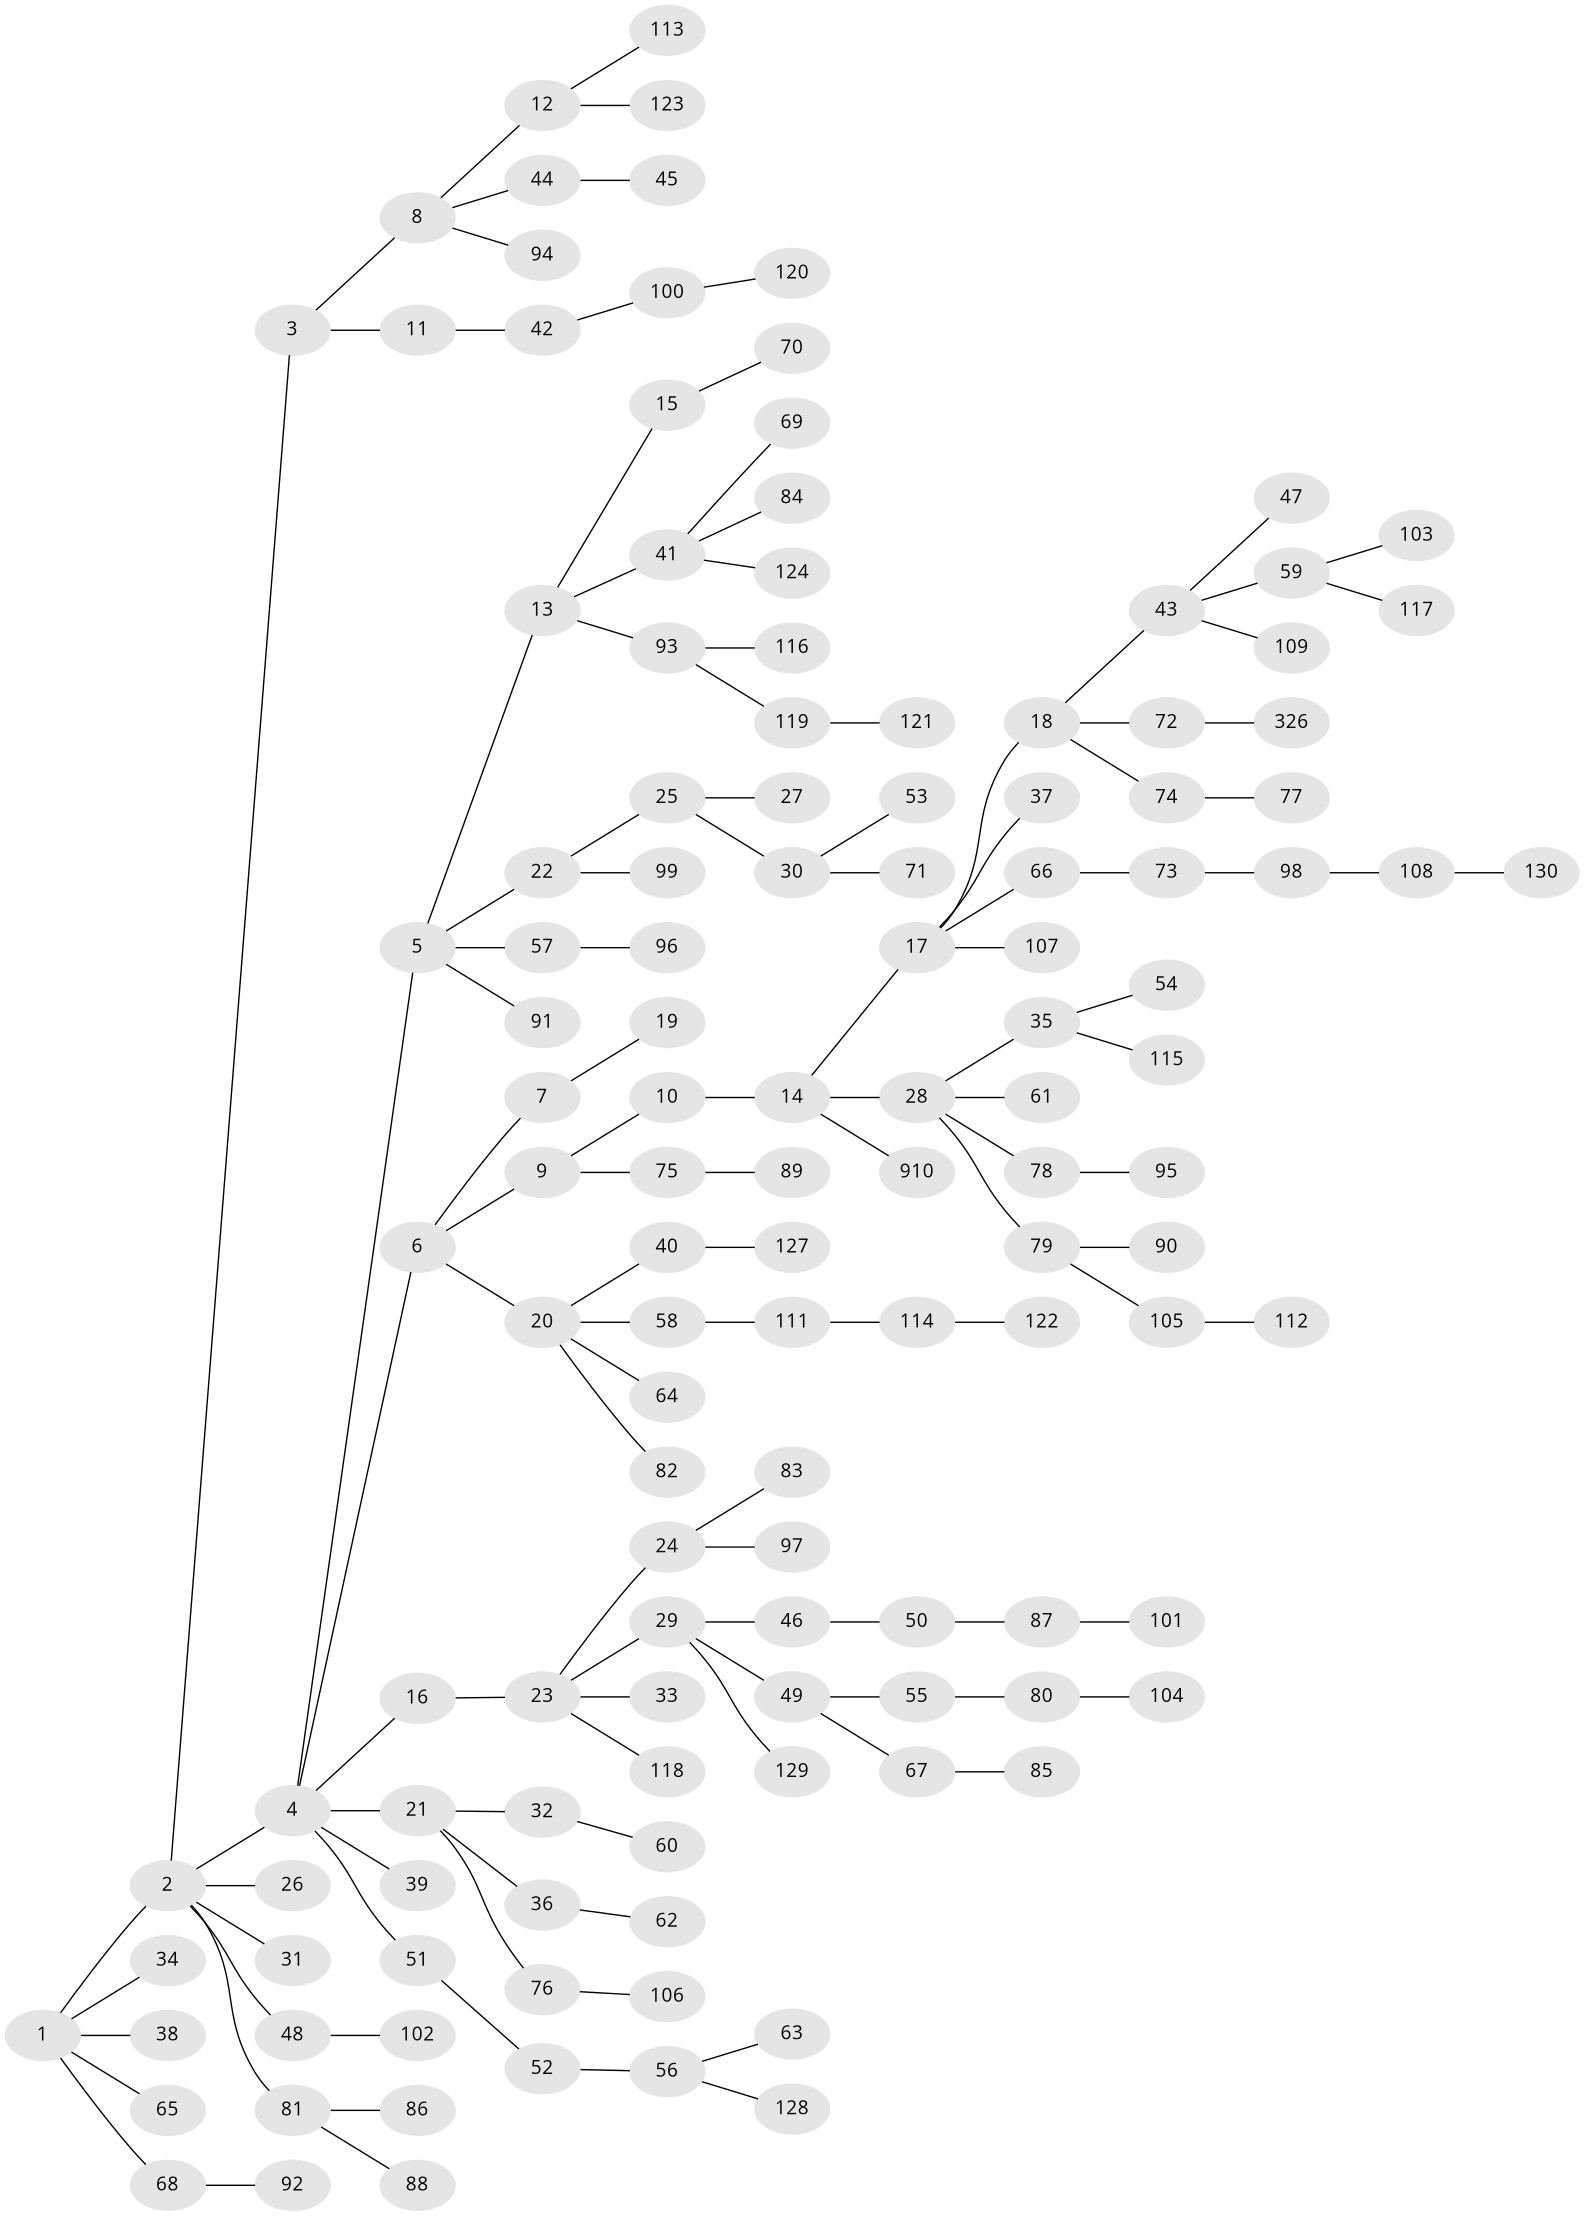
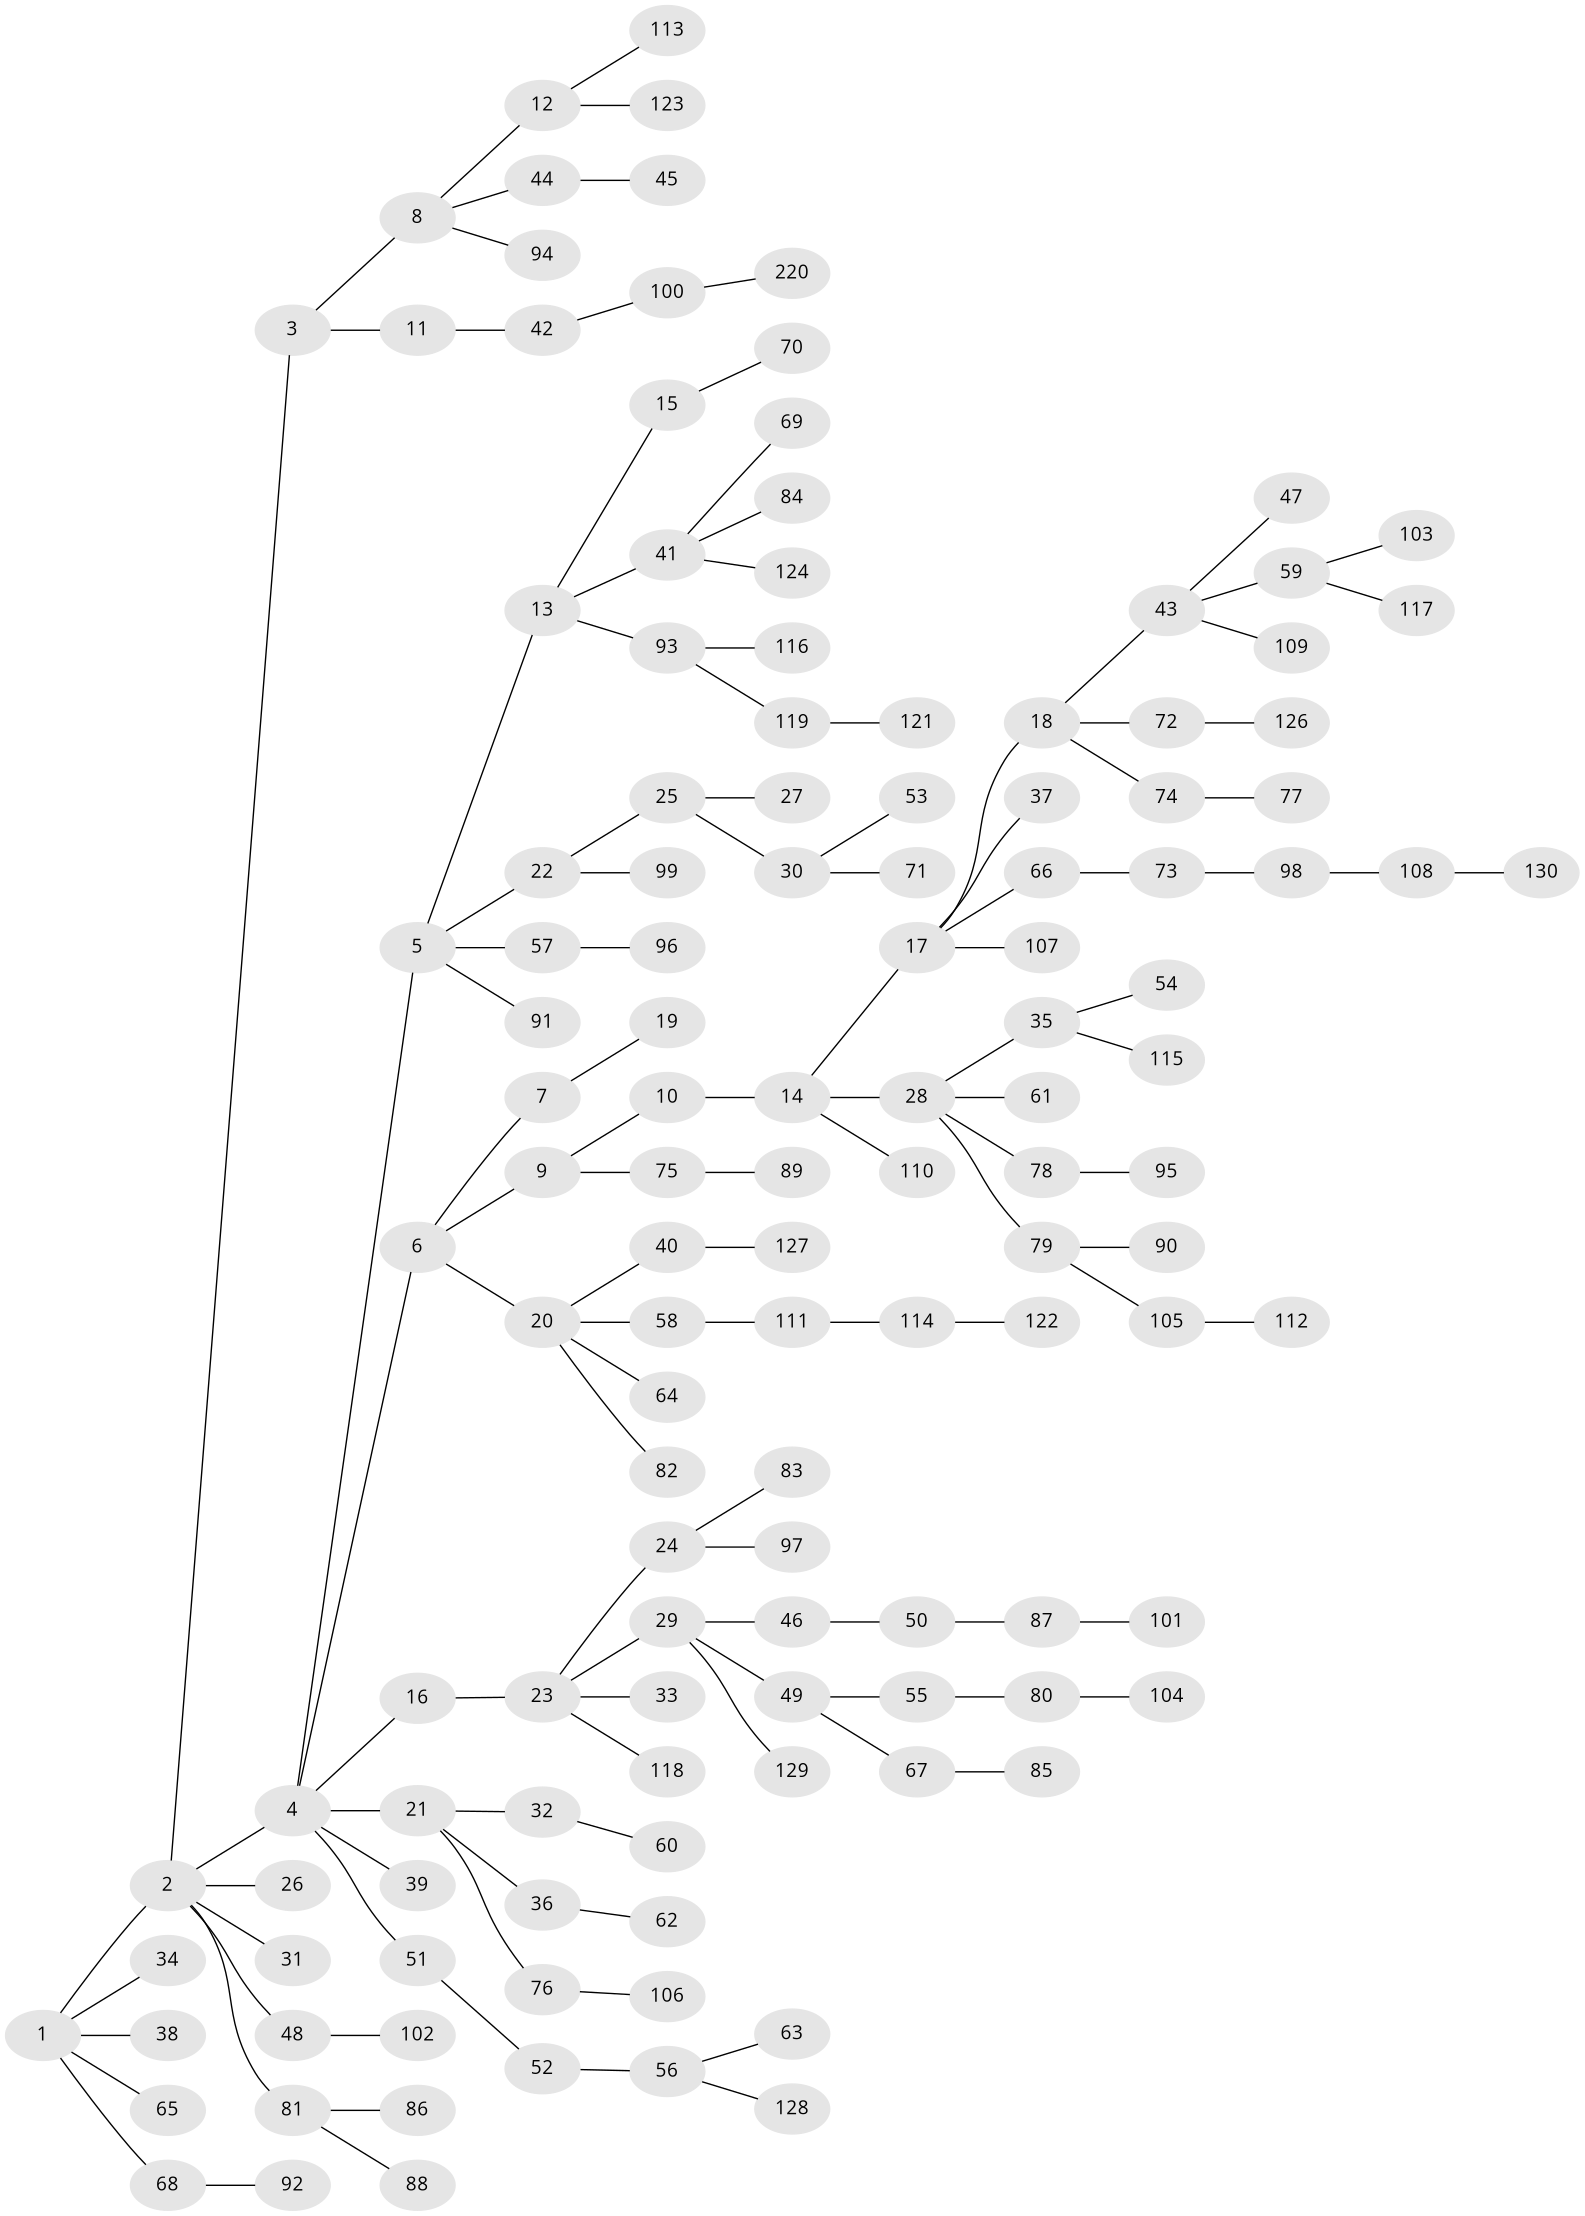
node "120": label "120" -> "220"
node "326": label "326" -> "126"
node "910": label "910" -> "110"
